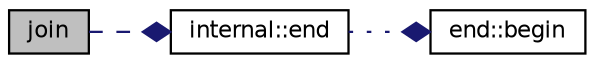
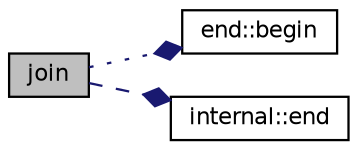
edge "internal::end" -> "end::begin": now "join" -> "end::begin"
